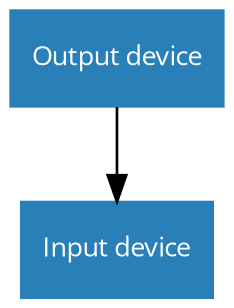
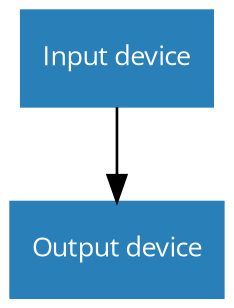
edge "Output device" -> "Input device": reversed
